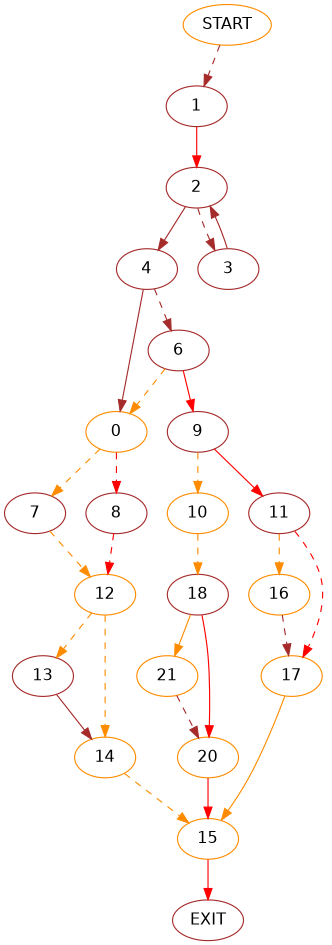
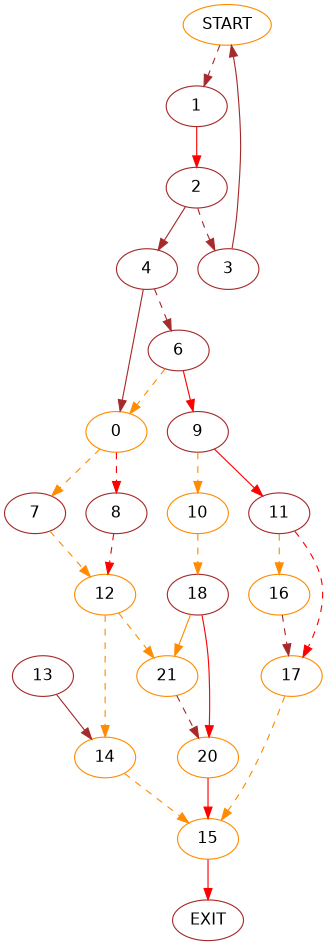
edge "3" -> "2": now "3" -> "START"
edge "12" -> "13": now "12" -> "21"
edge "17" -> "15": style solid -> dashed
